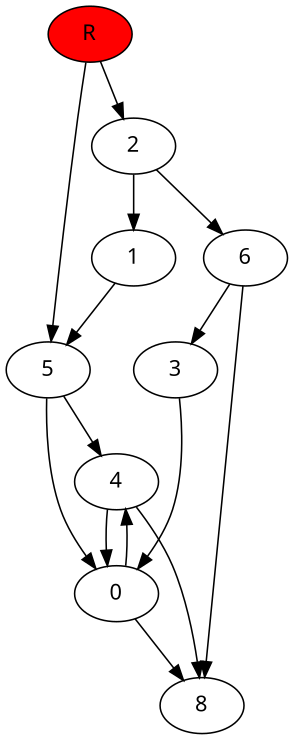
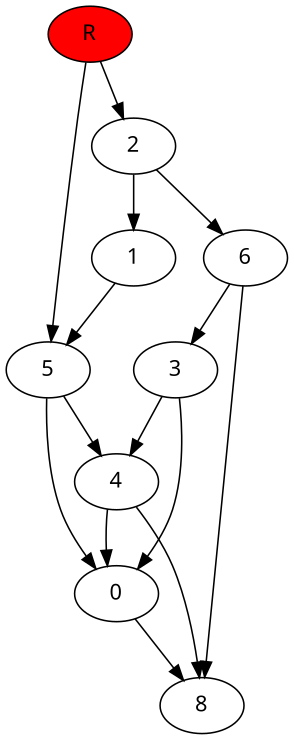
edge "0" -> "4": now "3" -> "4"
